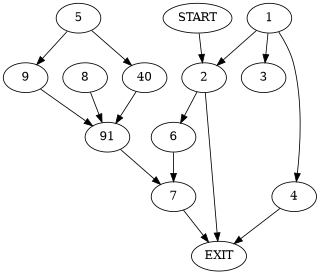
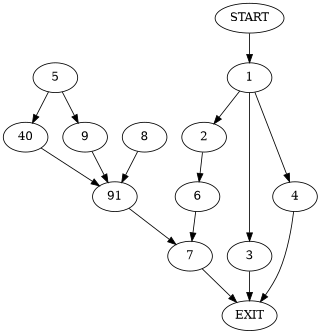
edge "START" -> "2": now "START" -> "1"
edge "2" -> "EXIT": now "3" -> "EXIT"
